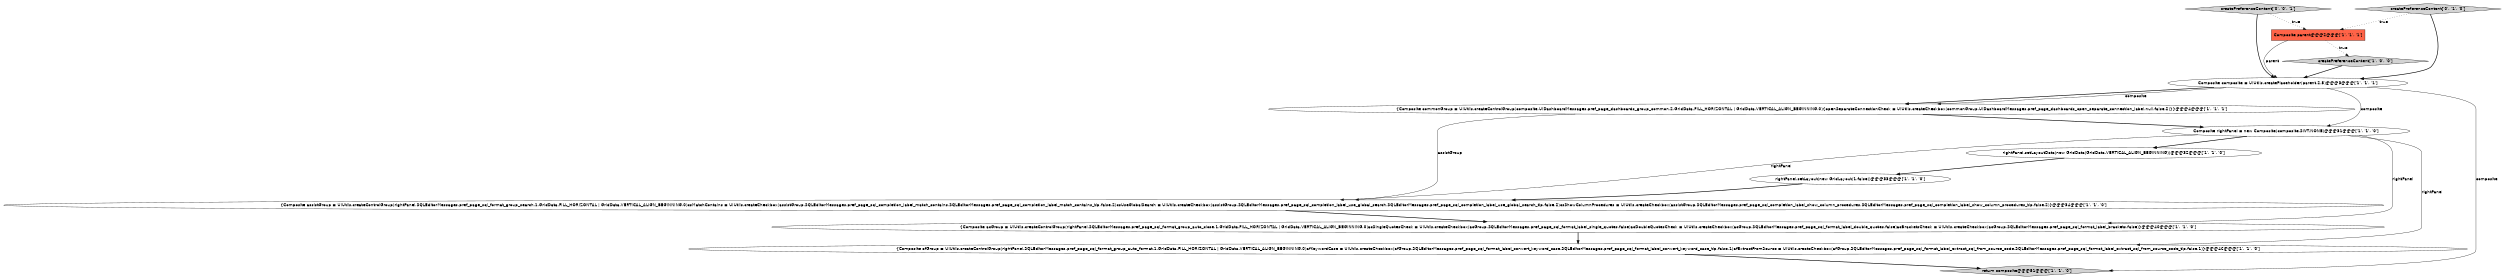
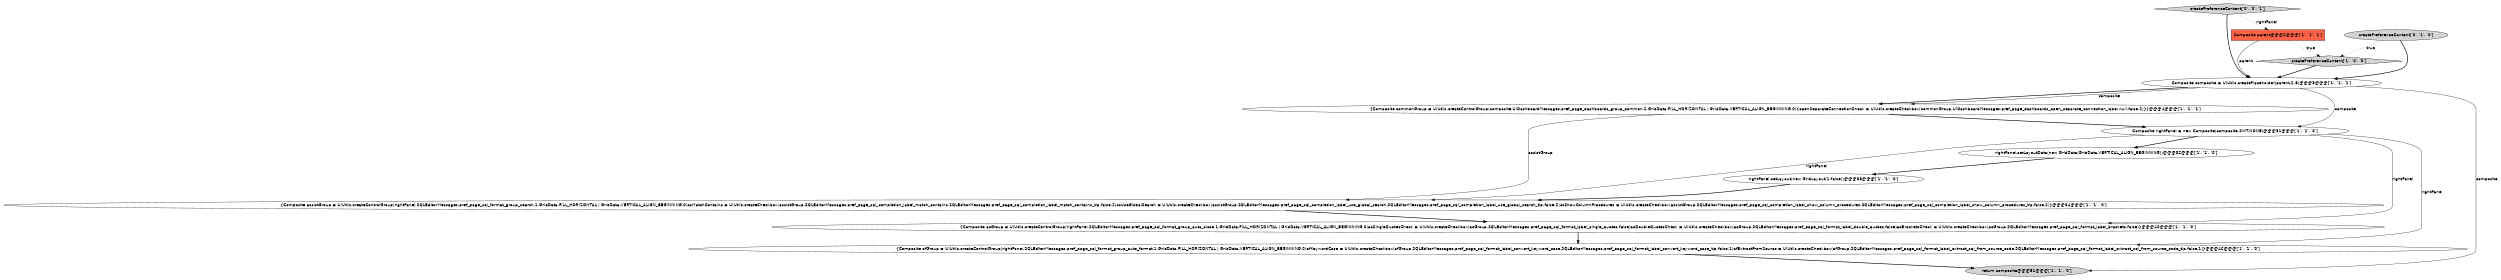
node "createPreferenceContent['0', '1', '0']": shape diamond -> ellipse
edge "createPreferenceContent['0', '1', '0']" -> "Composite parent@@@2@@@['1', '1', '1']": now "createPreferenceContent['0', '1', '0']" -> "createPreferenceContent['1', '0', '0']"
edge "createPreferenceContent['0', '0', '1']" -> "Composite parent@@@2@@@['1', '1', '1']": label "true" -> "rightPanel"
node "return composite@@@51@@@['1', '1', '0']": shape diamond -> ellipse
